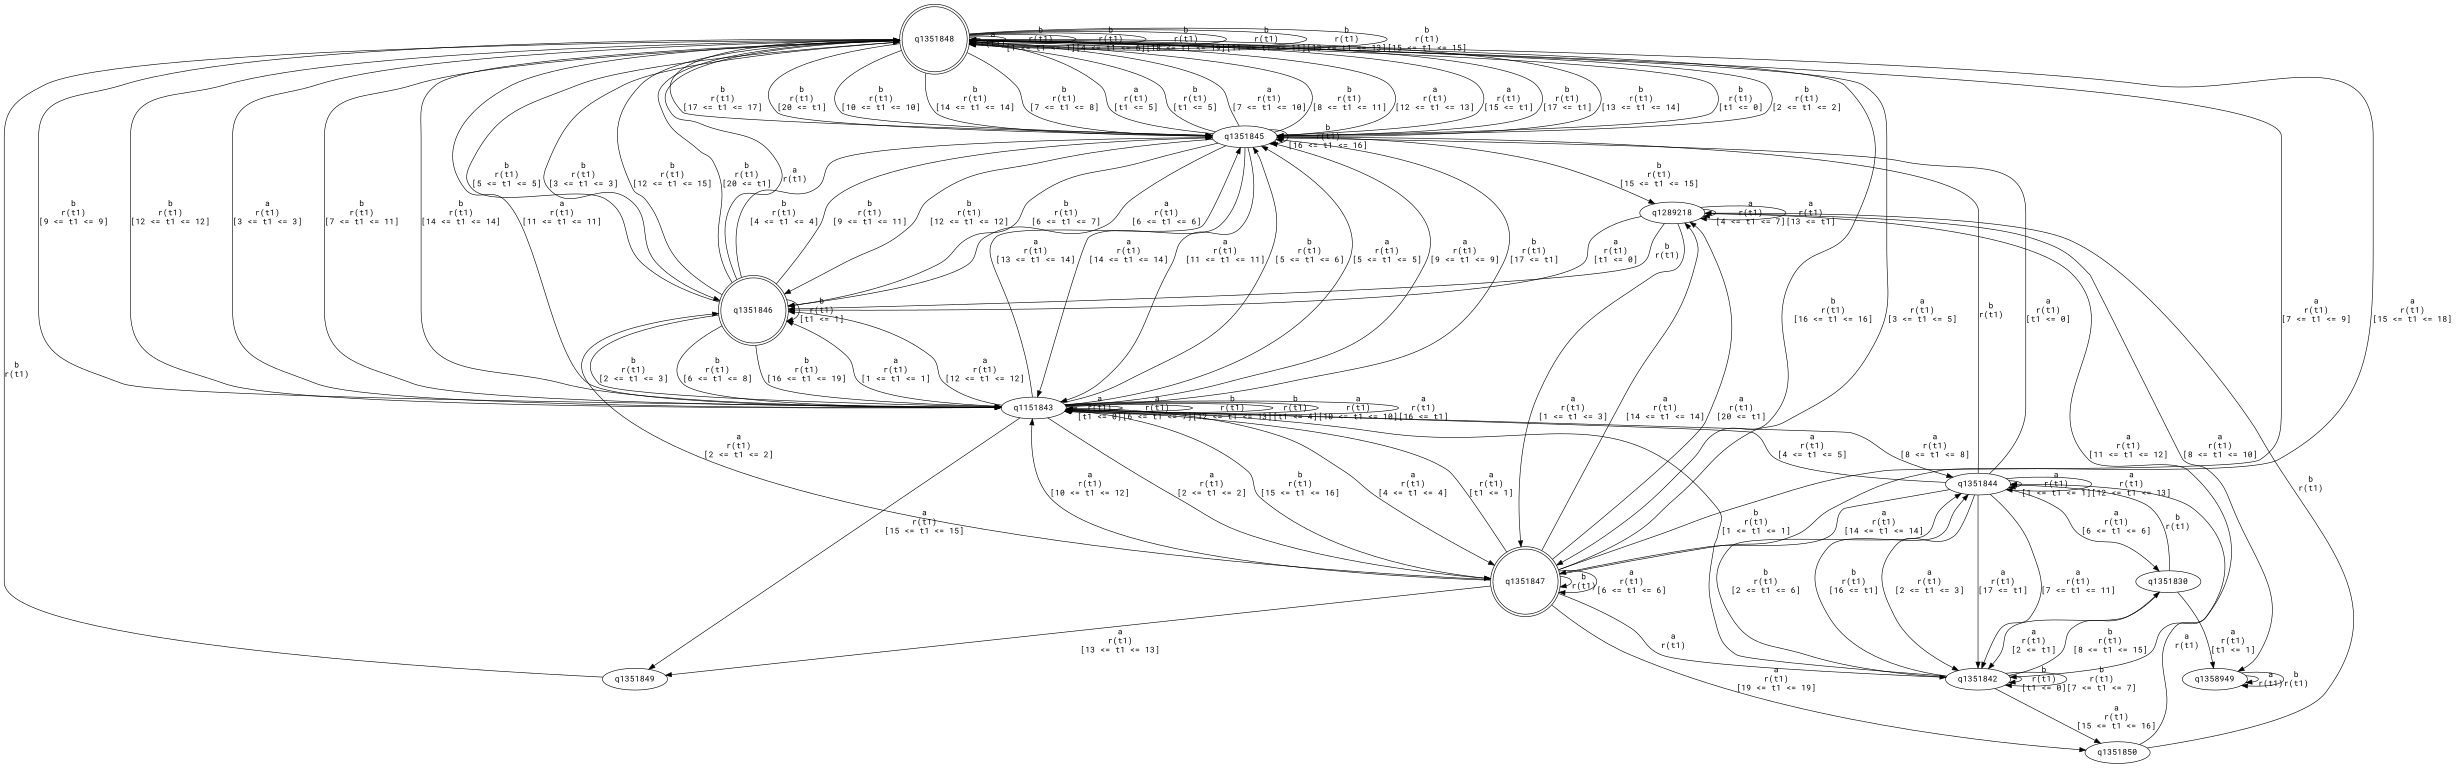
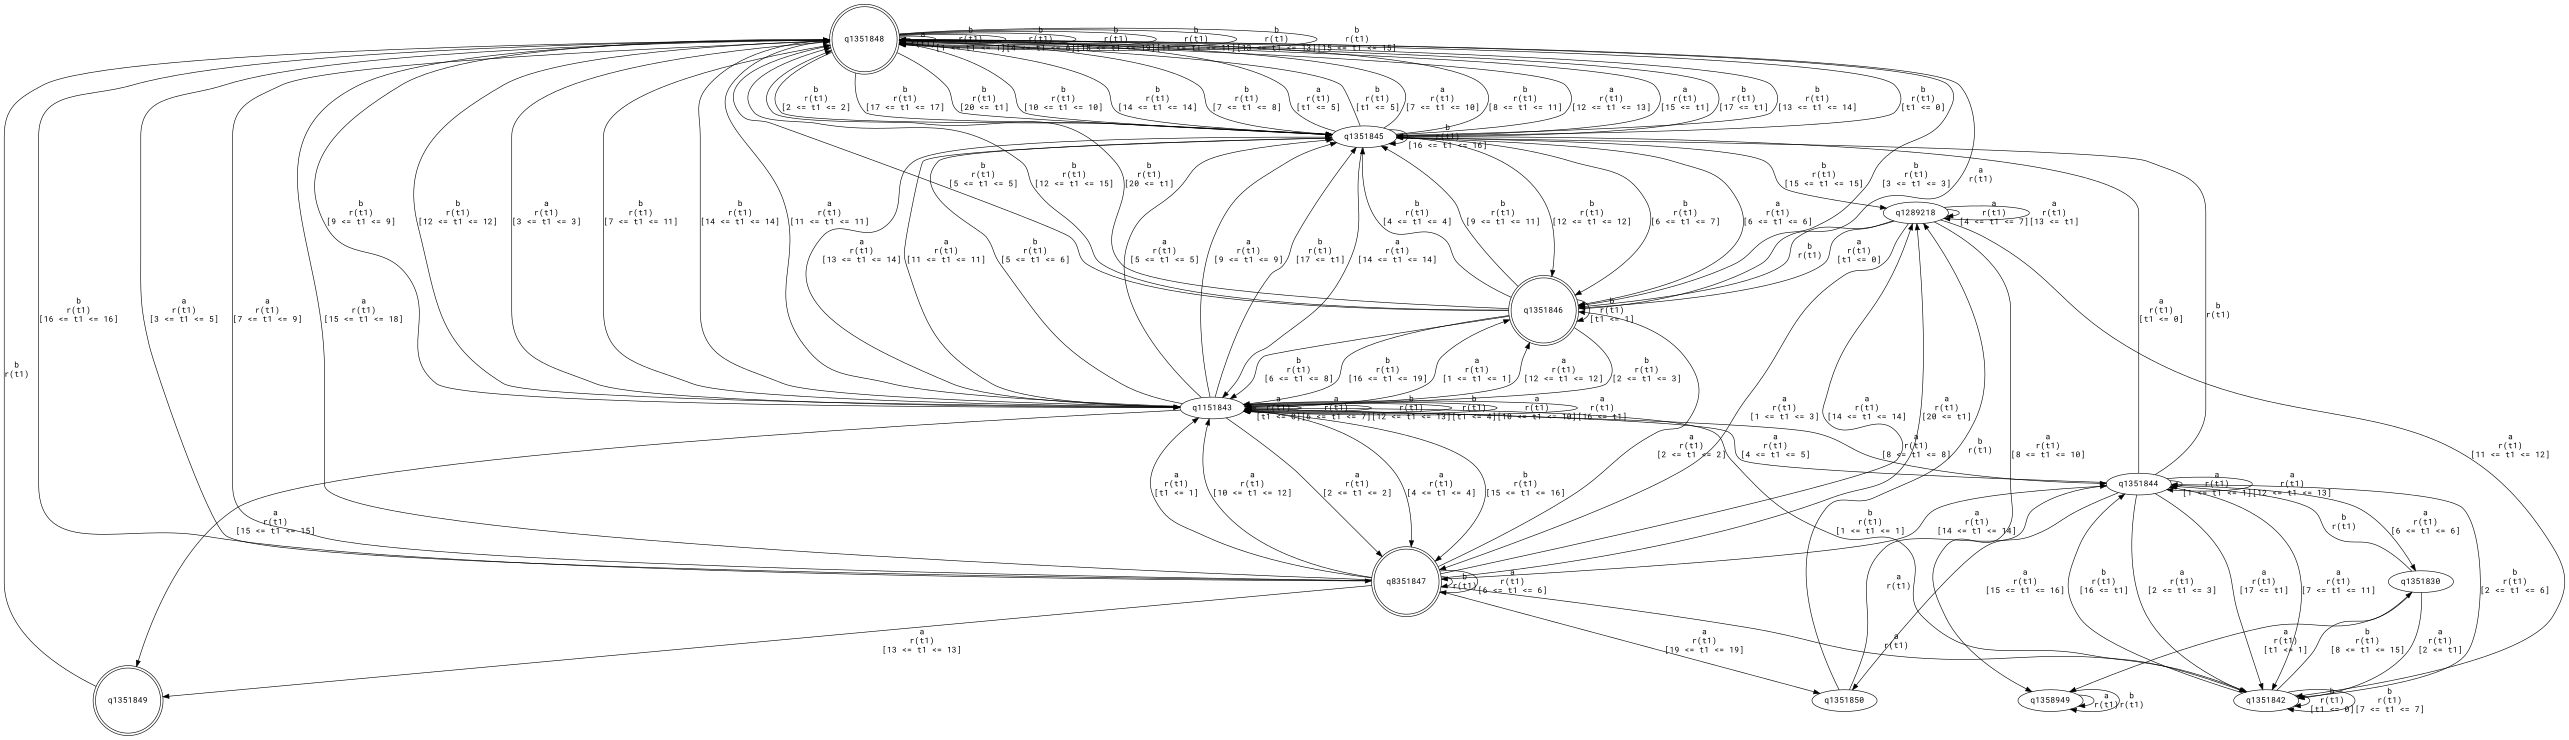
node "q1351847": label "q1351847" -> "q8351847"
node "q1351849": shape ellipse -> doublecircle
edge "q1351842" -> "q1351850": now "q1351844" -> "q1351850"
